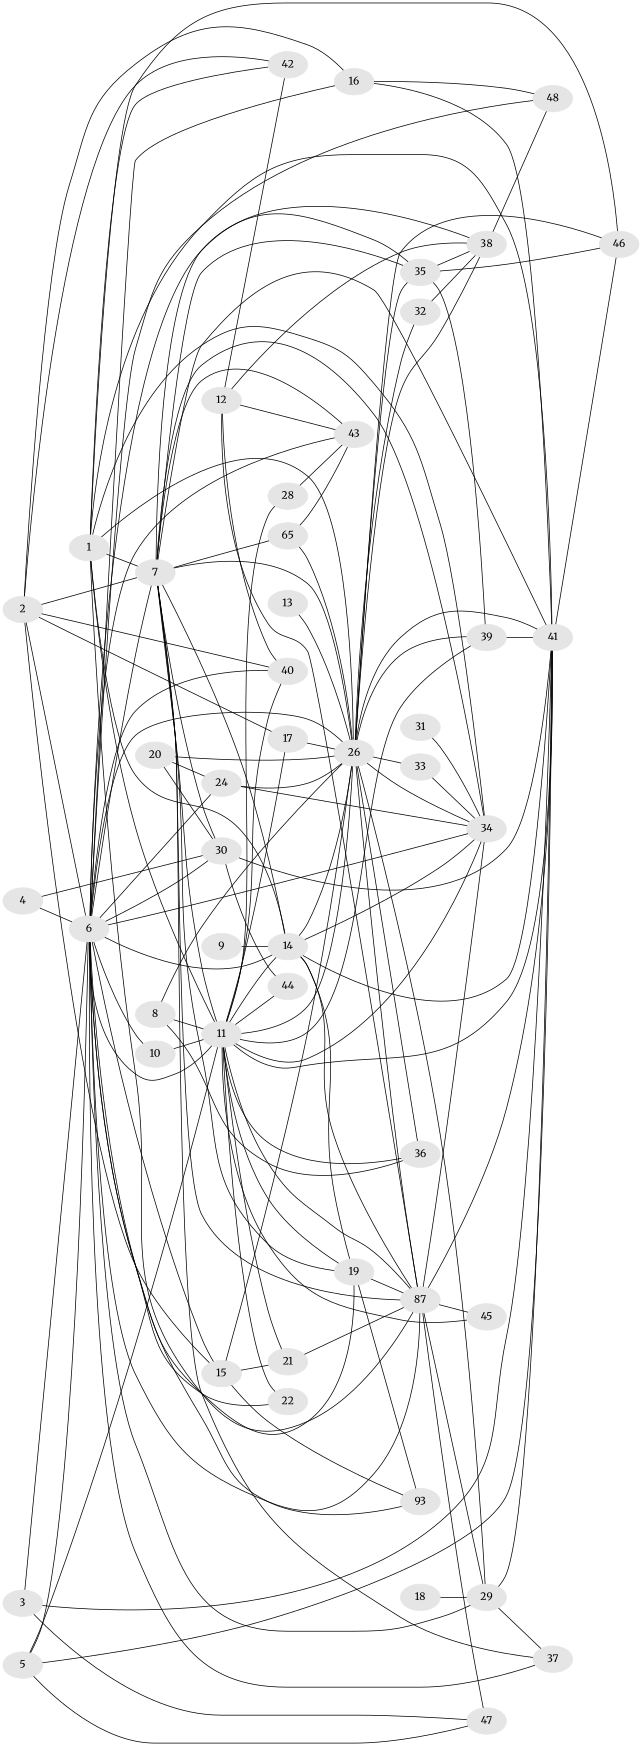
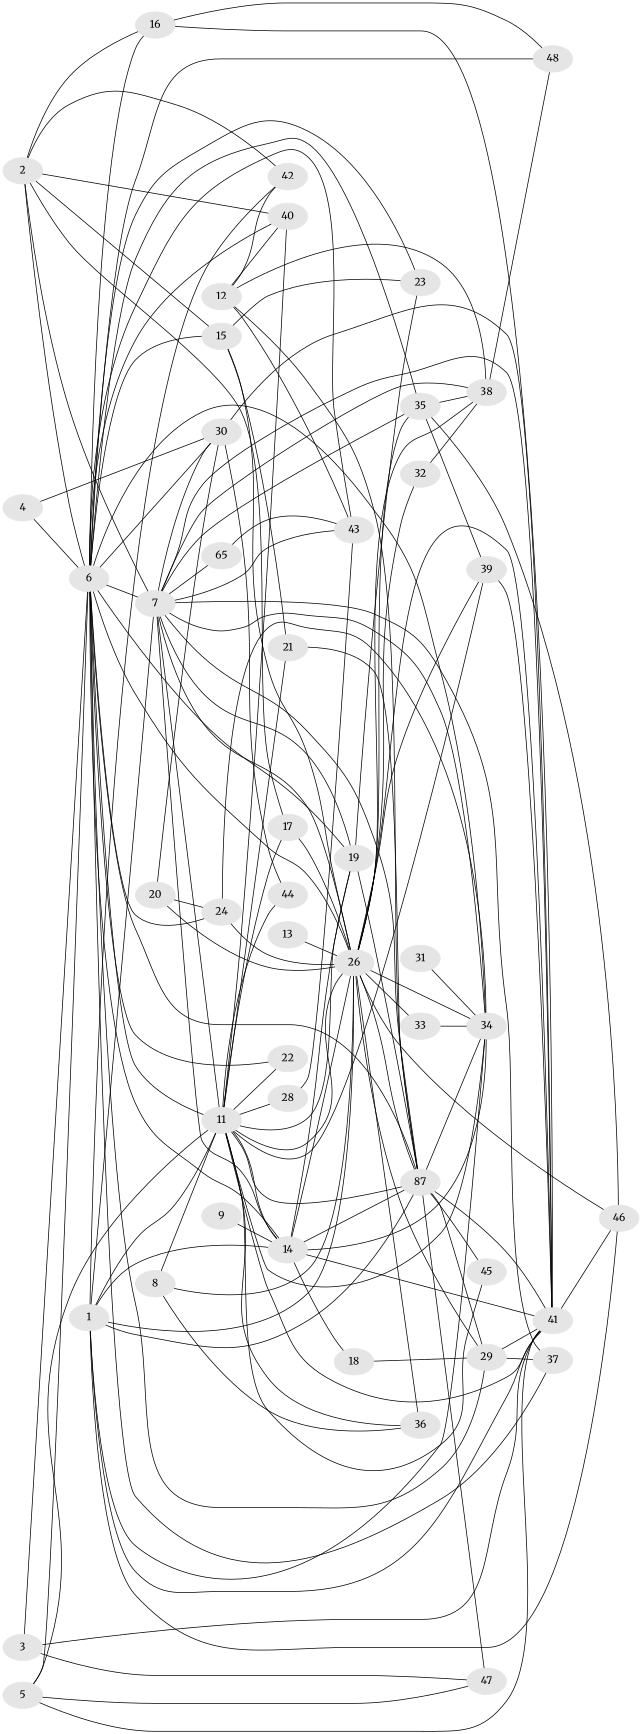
edge "65" -- "26": removed
node "10": removed
edge "14" -- "18": added
node "93": label "93" -> "23"
